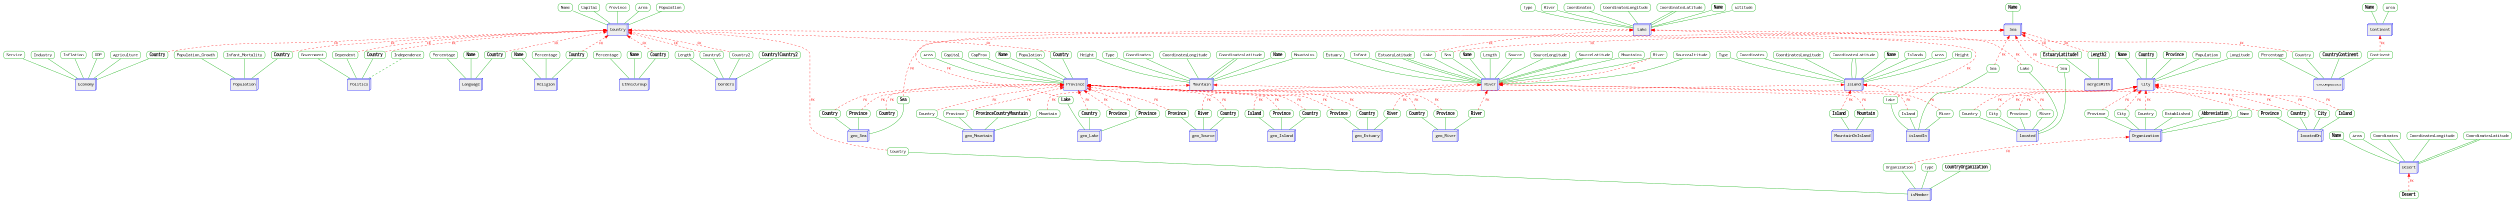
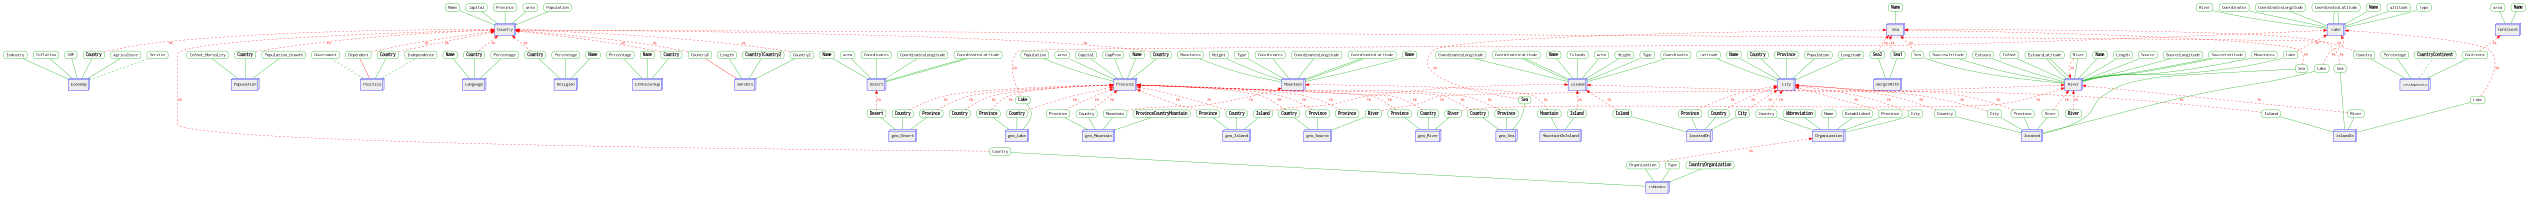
node "Latitude": added
node "EstuaryLatitude1": label "EstuaryLatitude1" -> "Sea1"
node "Length2": label "Length2" -> "Sea2"
edge "Service" -- "Economy": style solid -> dashed
edge "Government" -- "Politics": style solid -> dashed
edge "Dependent" -- "Politics": color #00aa00 -> red
edge "Country6" -- "borders": color #00aa00 -> red
edge "CountryContinent" -- "encompasses": style solid -> dashed
node "geo_Desert": added
node "geo_Estuary": removed
